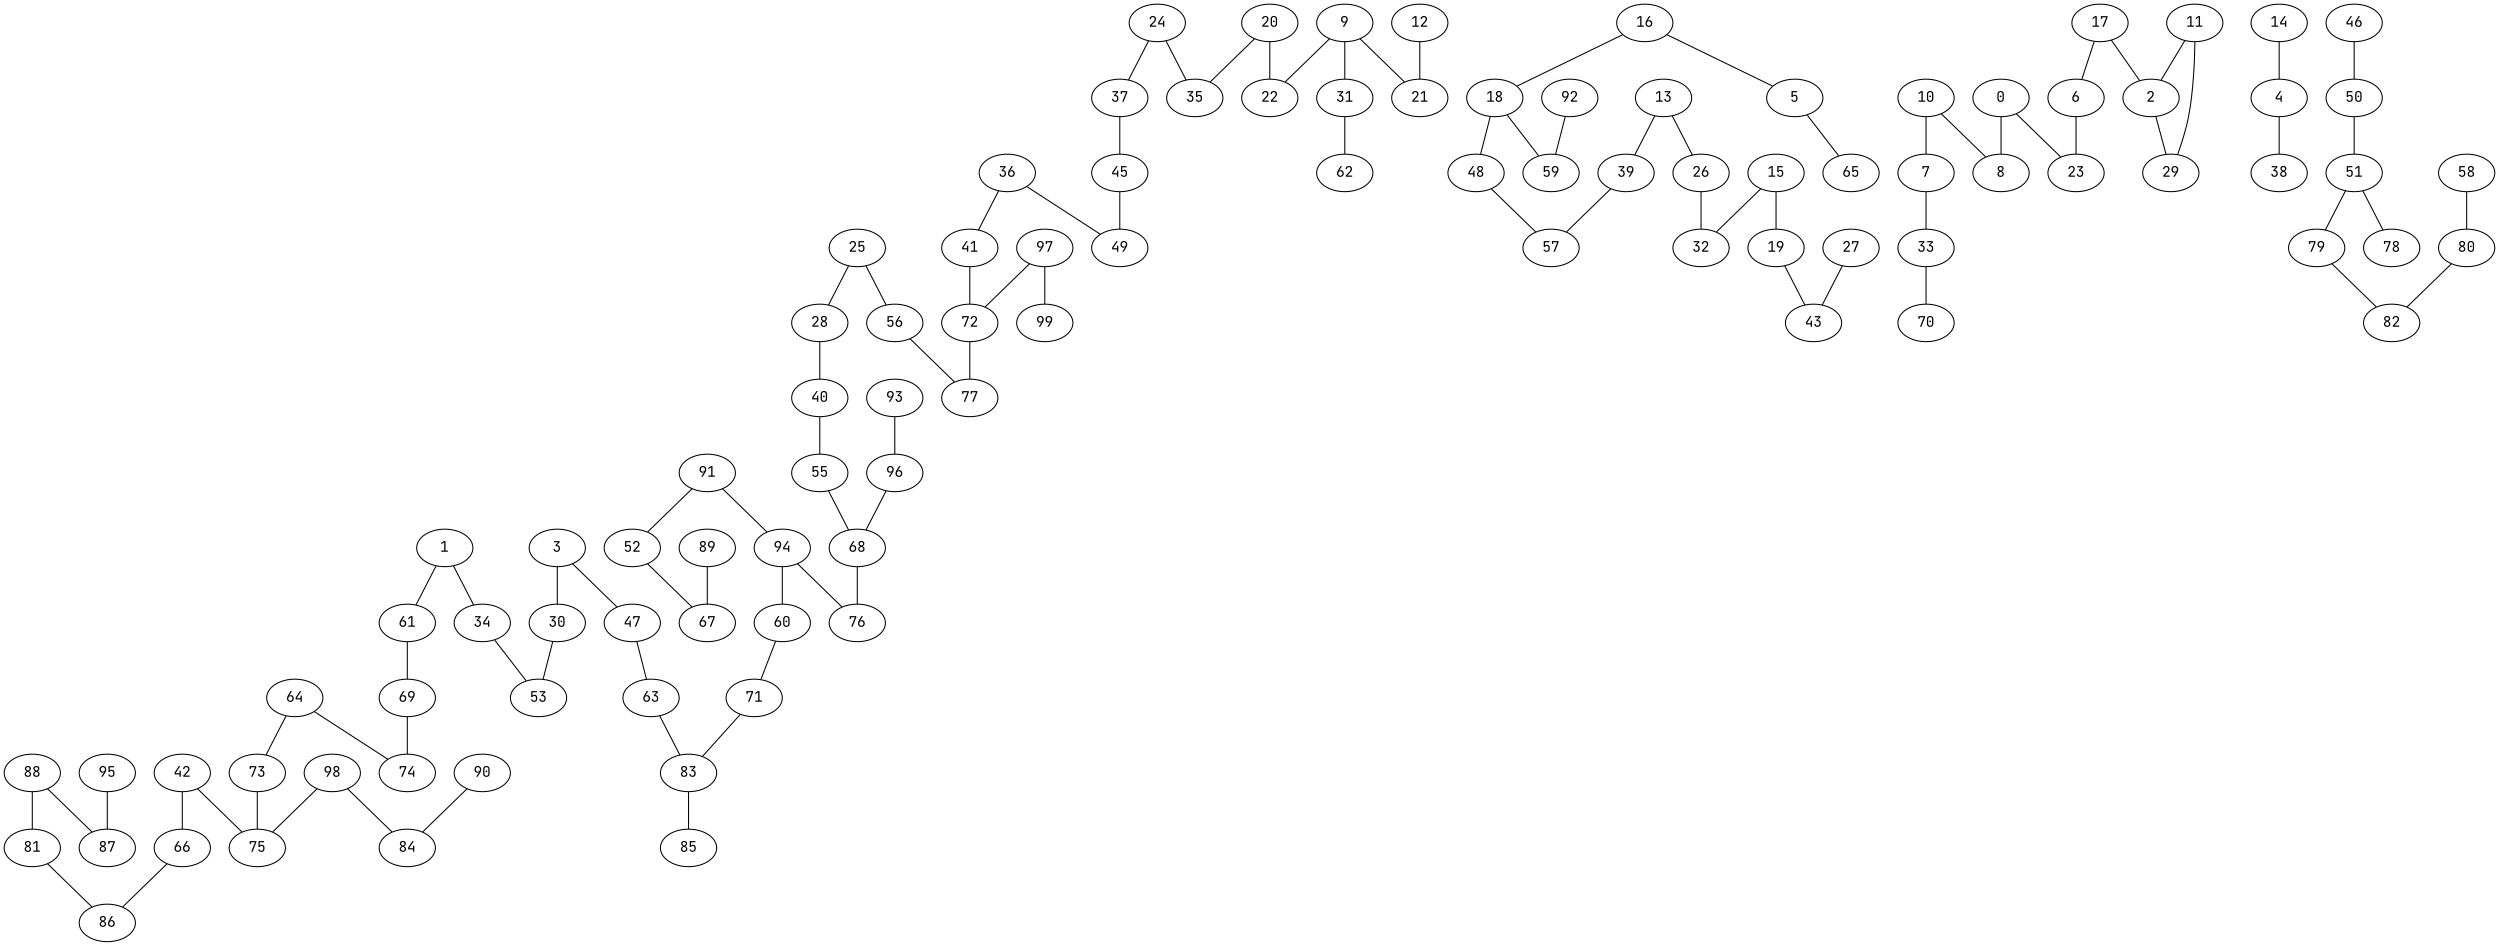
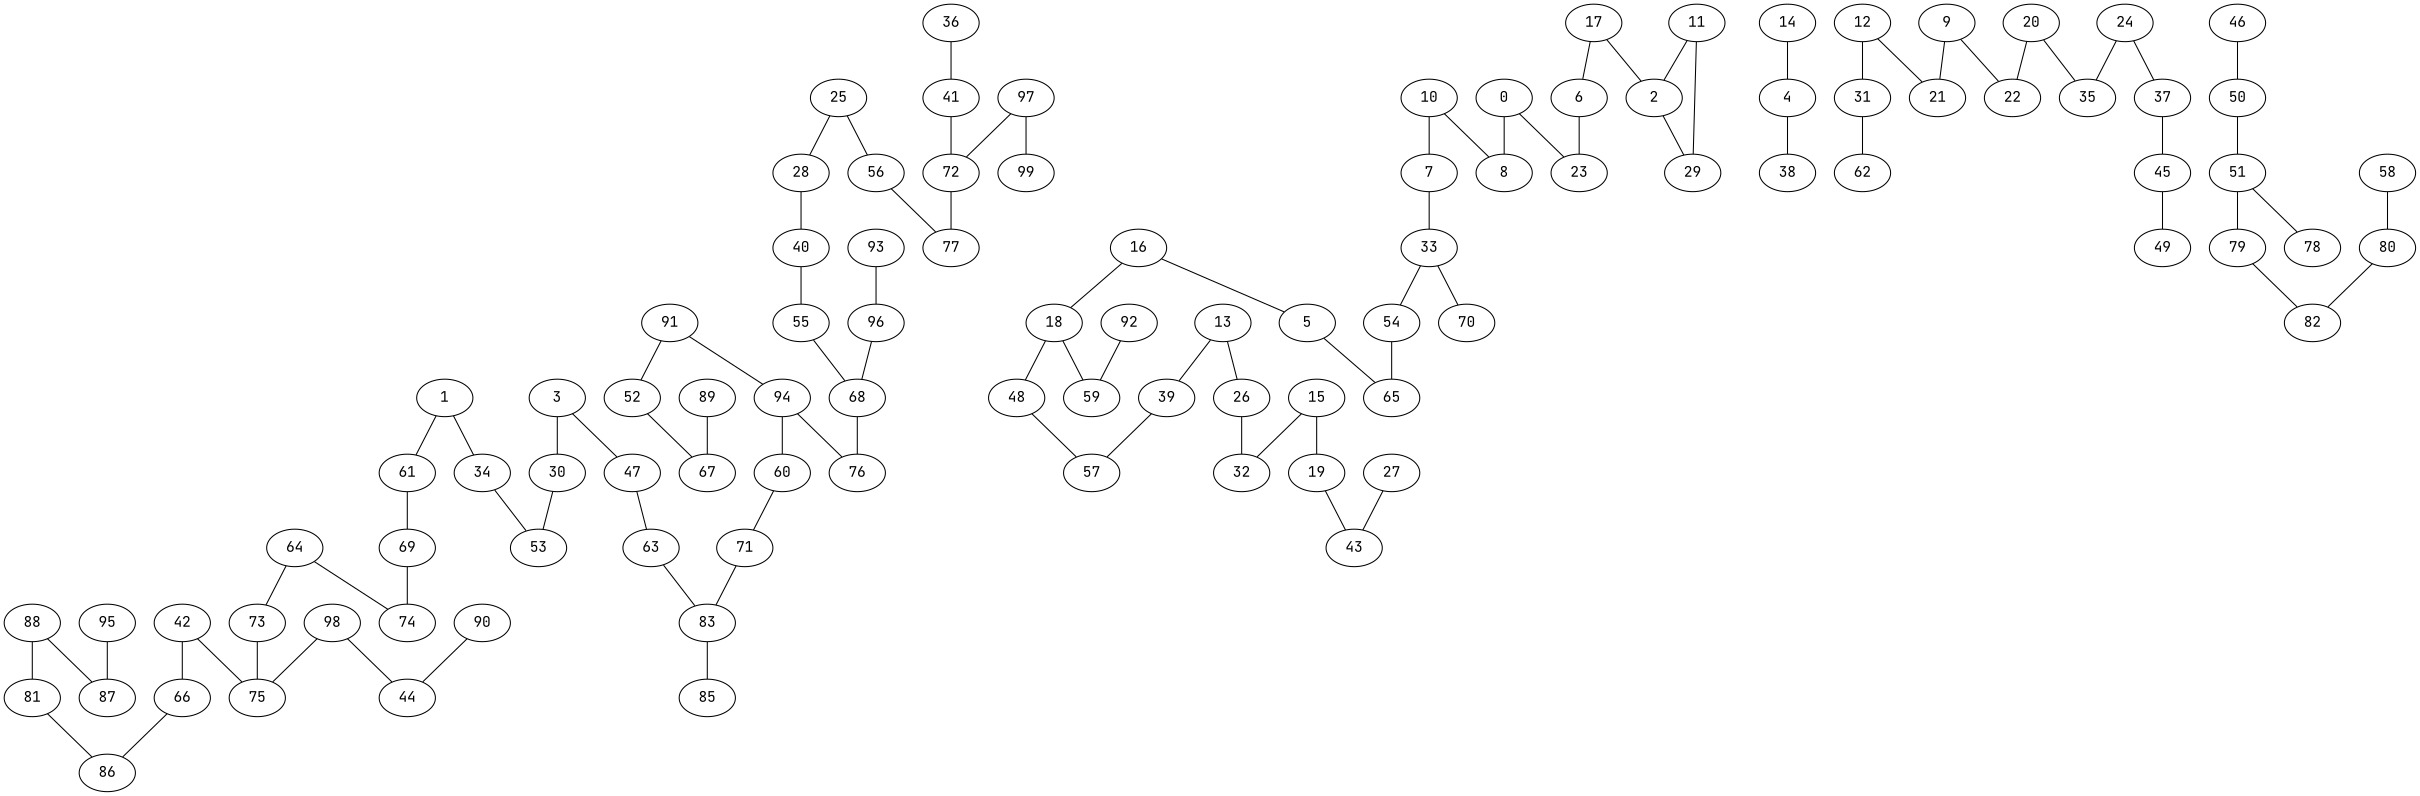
edge "9" -- "31": now "12" -- "31"
edge "36" -- "49": removed
node "54": added
node "84": label "84" -> "44"
